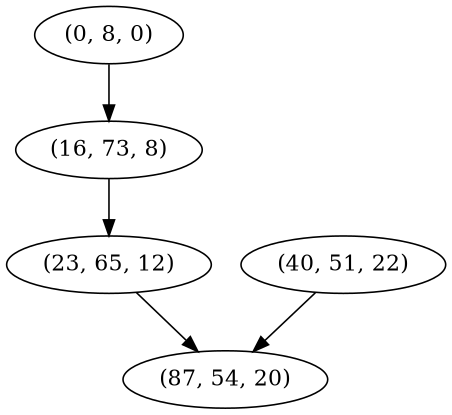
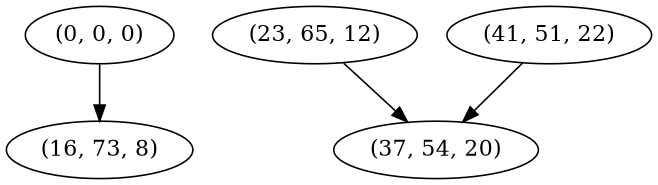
node "(0, 8, 0)": label "(0, 8, 0)" -> "(0, 0, 0)"
edge "(16, 73, 8)" -> "(23, 65, 12)": removed
node "(40, 51, 22)": label "(40, 51, 22)" -> "(41, 51, 22)"
node "(87, 54, 20)": label "(87, 54, 20)" -> "(37, 54, 20)"
